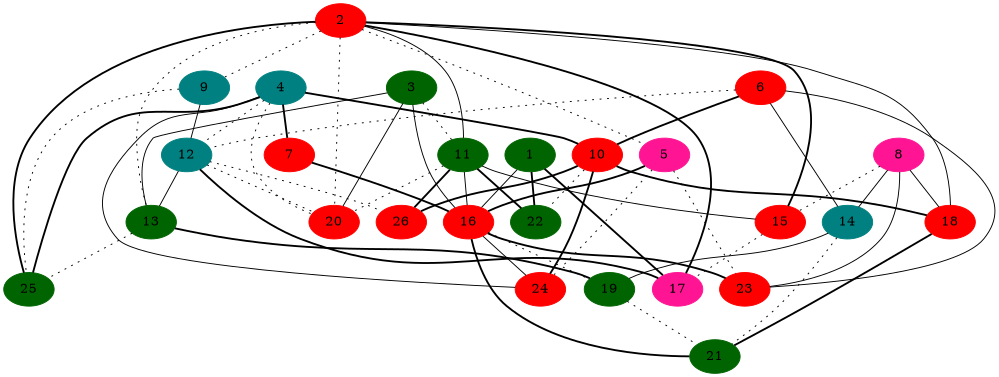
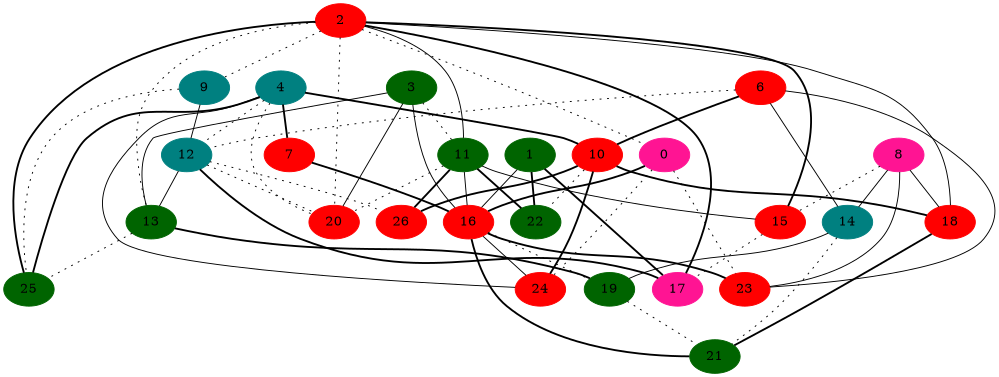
node "5": label "5" -> "0"
